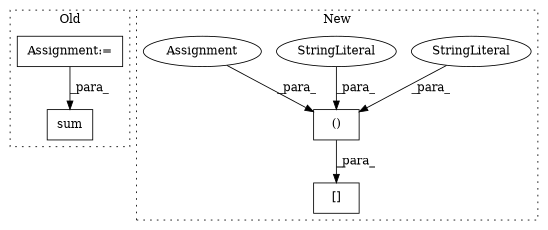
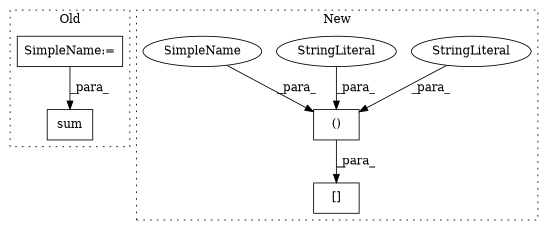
node "Assignment:=": label "Assignment:=" -> "SimpleName:="
node "Assignment": label "Assignment" -> "SimpleName"
